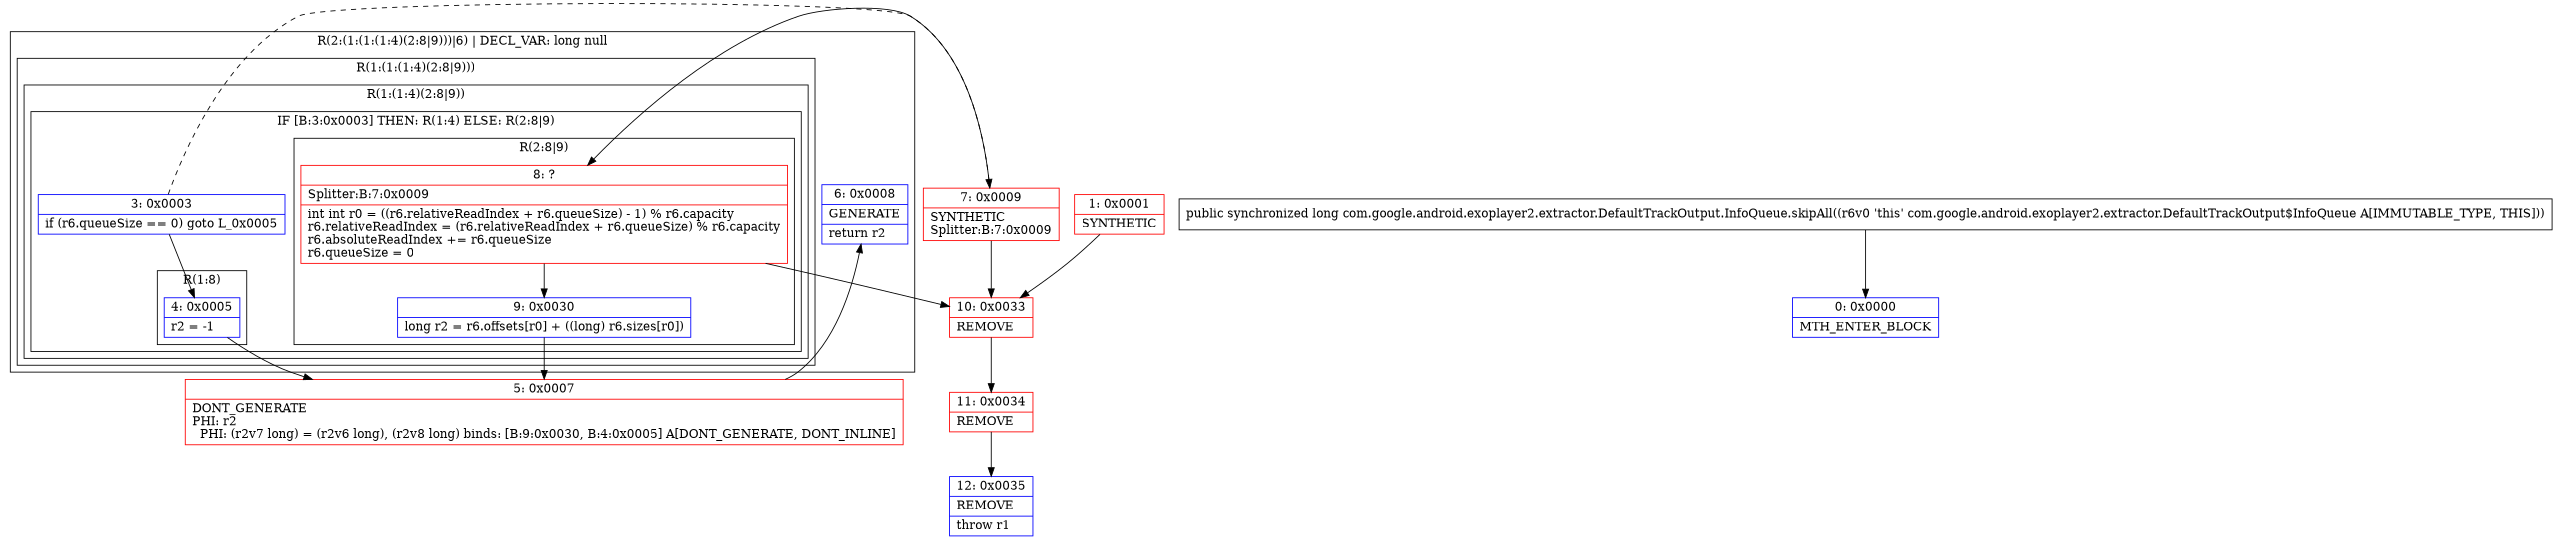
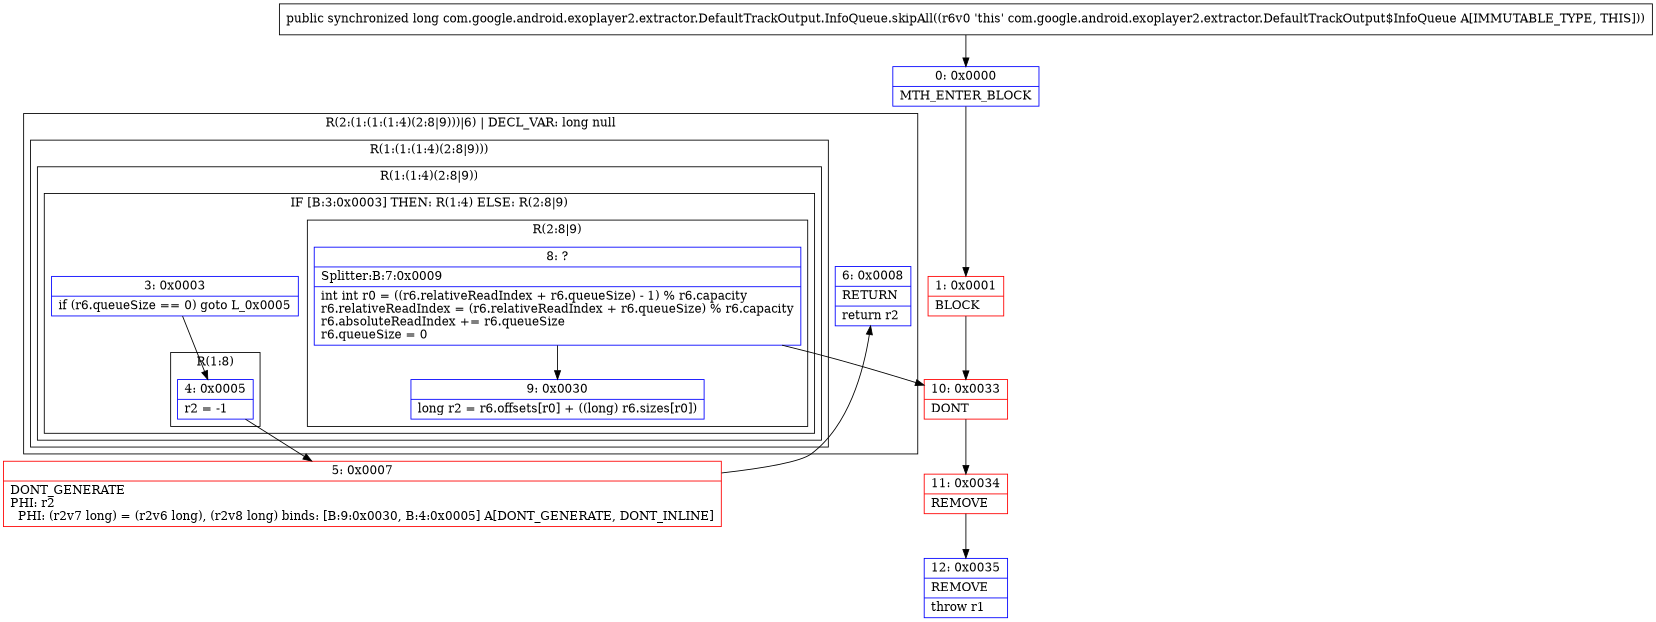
edge "0: 0x0000" -> "1: 0x0001": added
node "8: ?": color red -> blue
node "6: 0x0008": text "GENERATE" -> "RETURN"
node "7: 0x0009": removed
node "1: 0x0001": text "SYNTHETIC" -> "BLOCK"
node "10: 0x0033": text "REMOVE" -> "DONT"
edge "9: 0x0030" -> "5: 0x0007": removed
